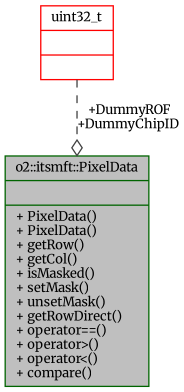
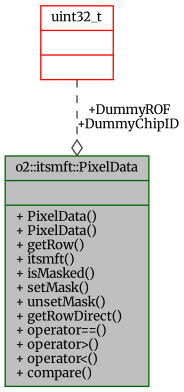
node "o2::itsmft::PixelData": text "+ getCol()" -> "+ itsmft()"
